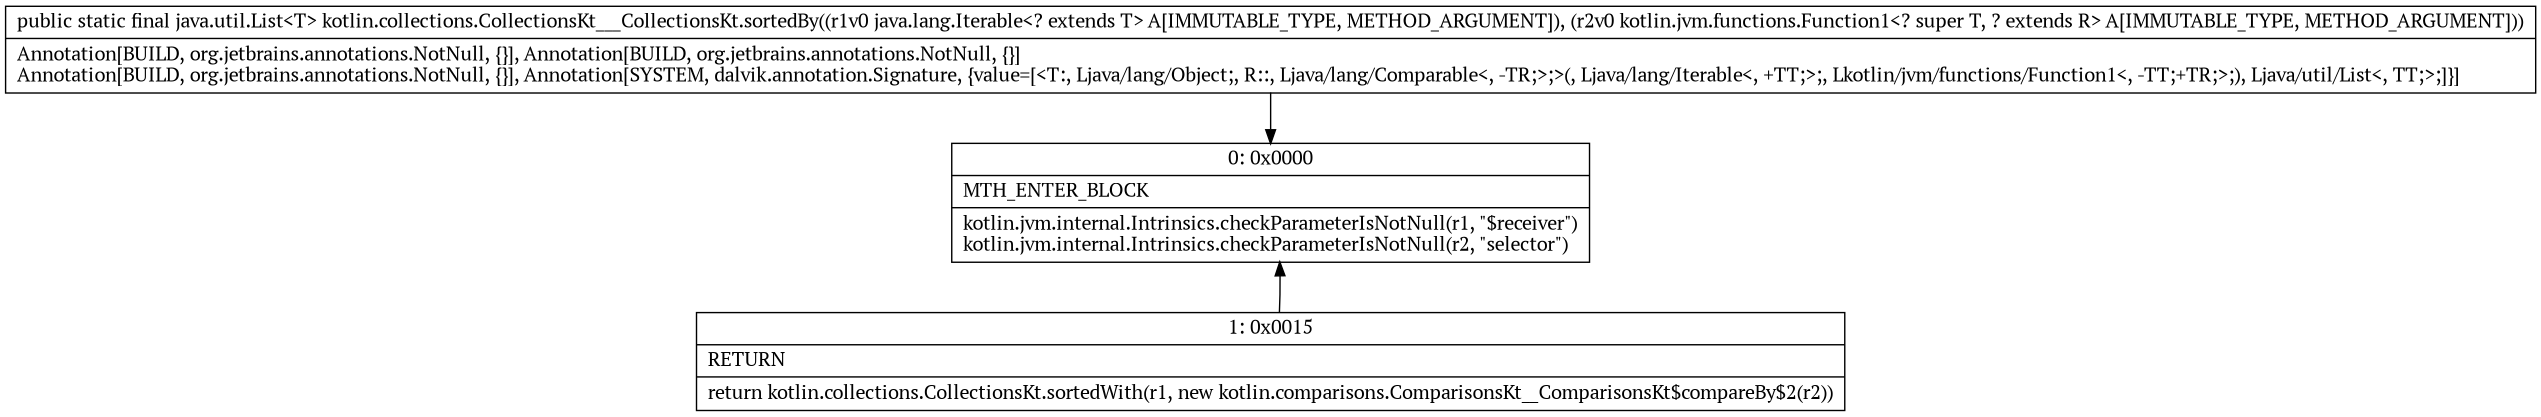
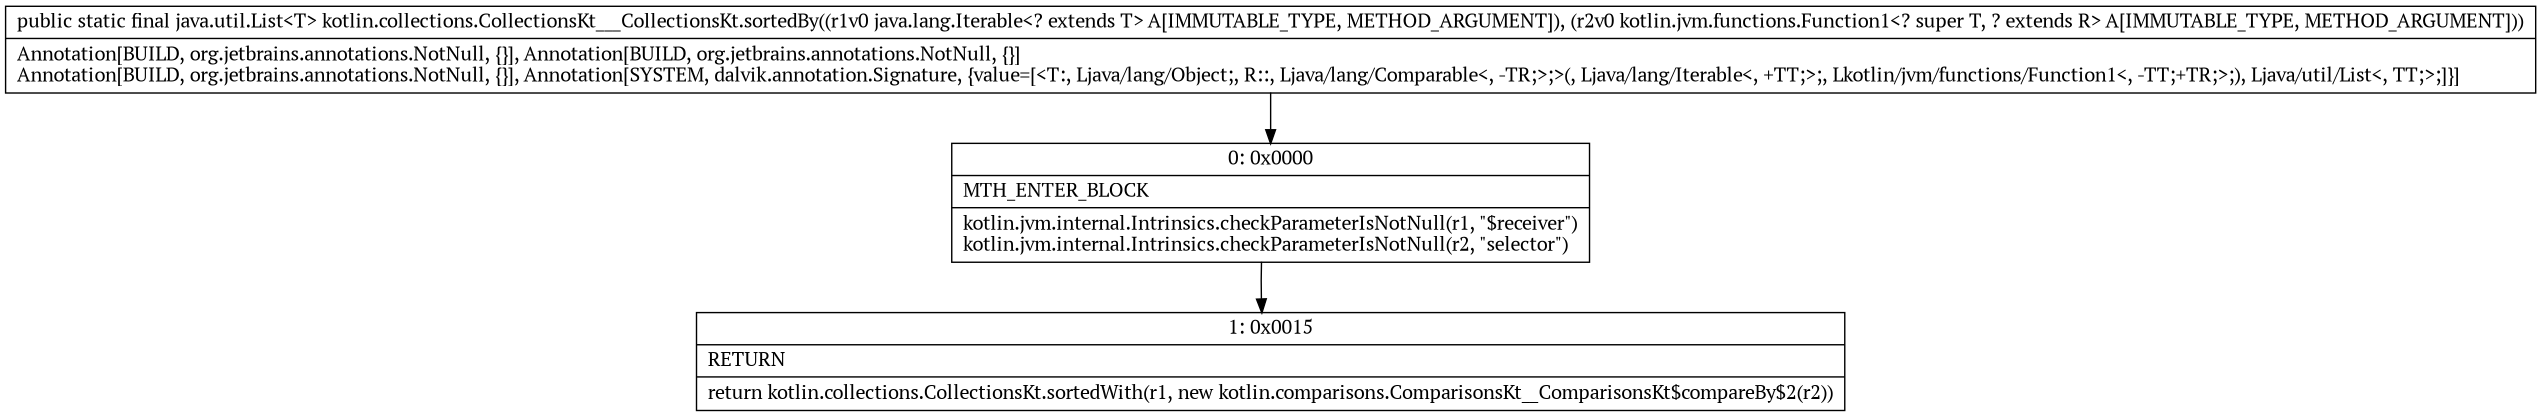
edge "1: 0x0015" -> "0: 0x0000": reversed
